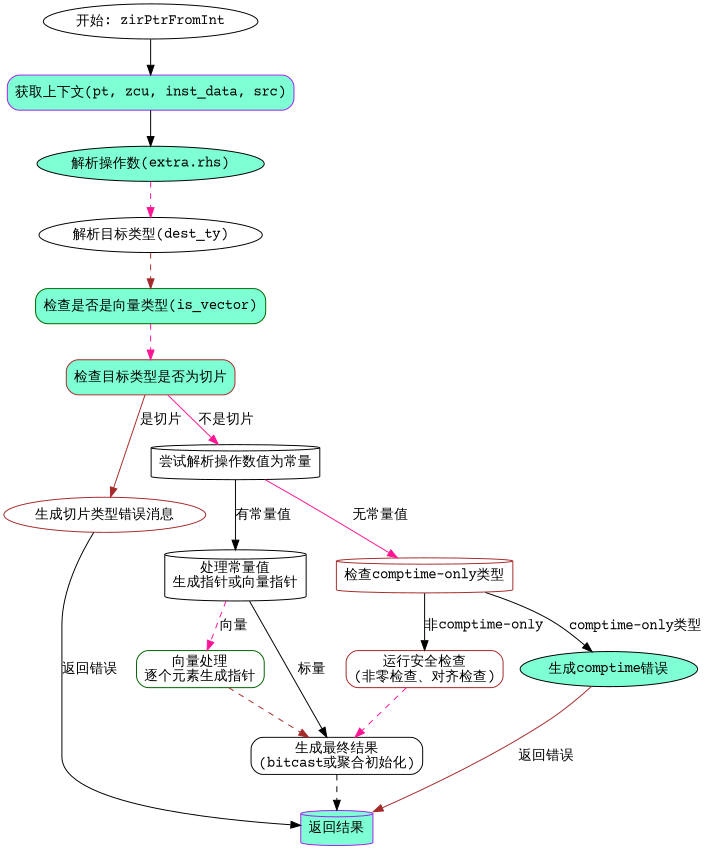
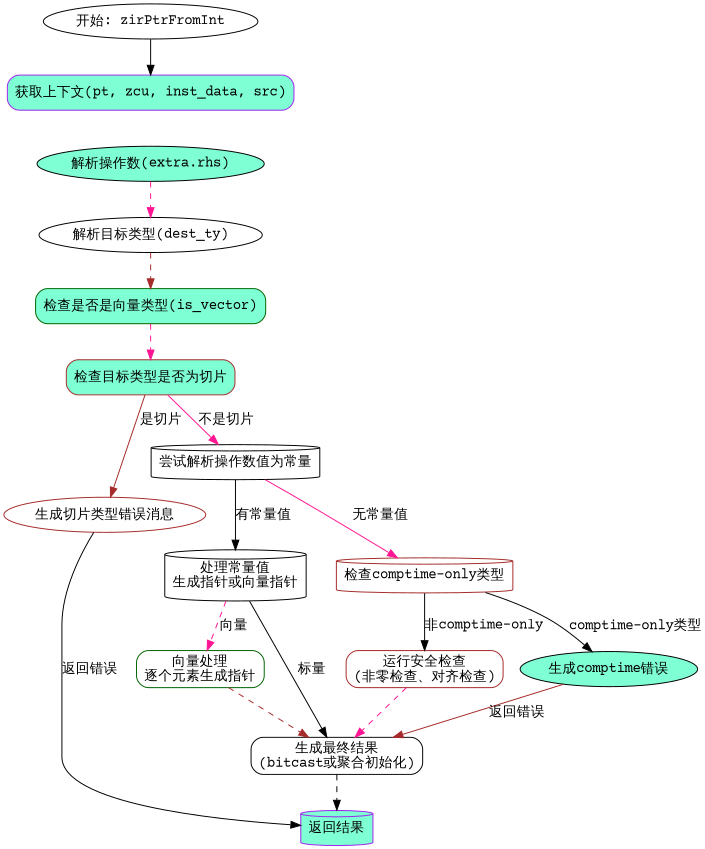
edge "获取上下文(pt, zcu, inst_data, src)" -> "解析操作数(extra.rhs)": removed
edge "生成comptime错误" -> "返回结果": now "生成comptime错误" -> "生成最终结果 (bitcast或聚合初始化)"
